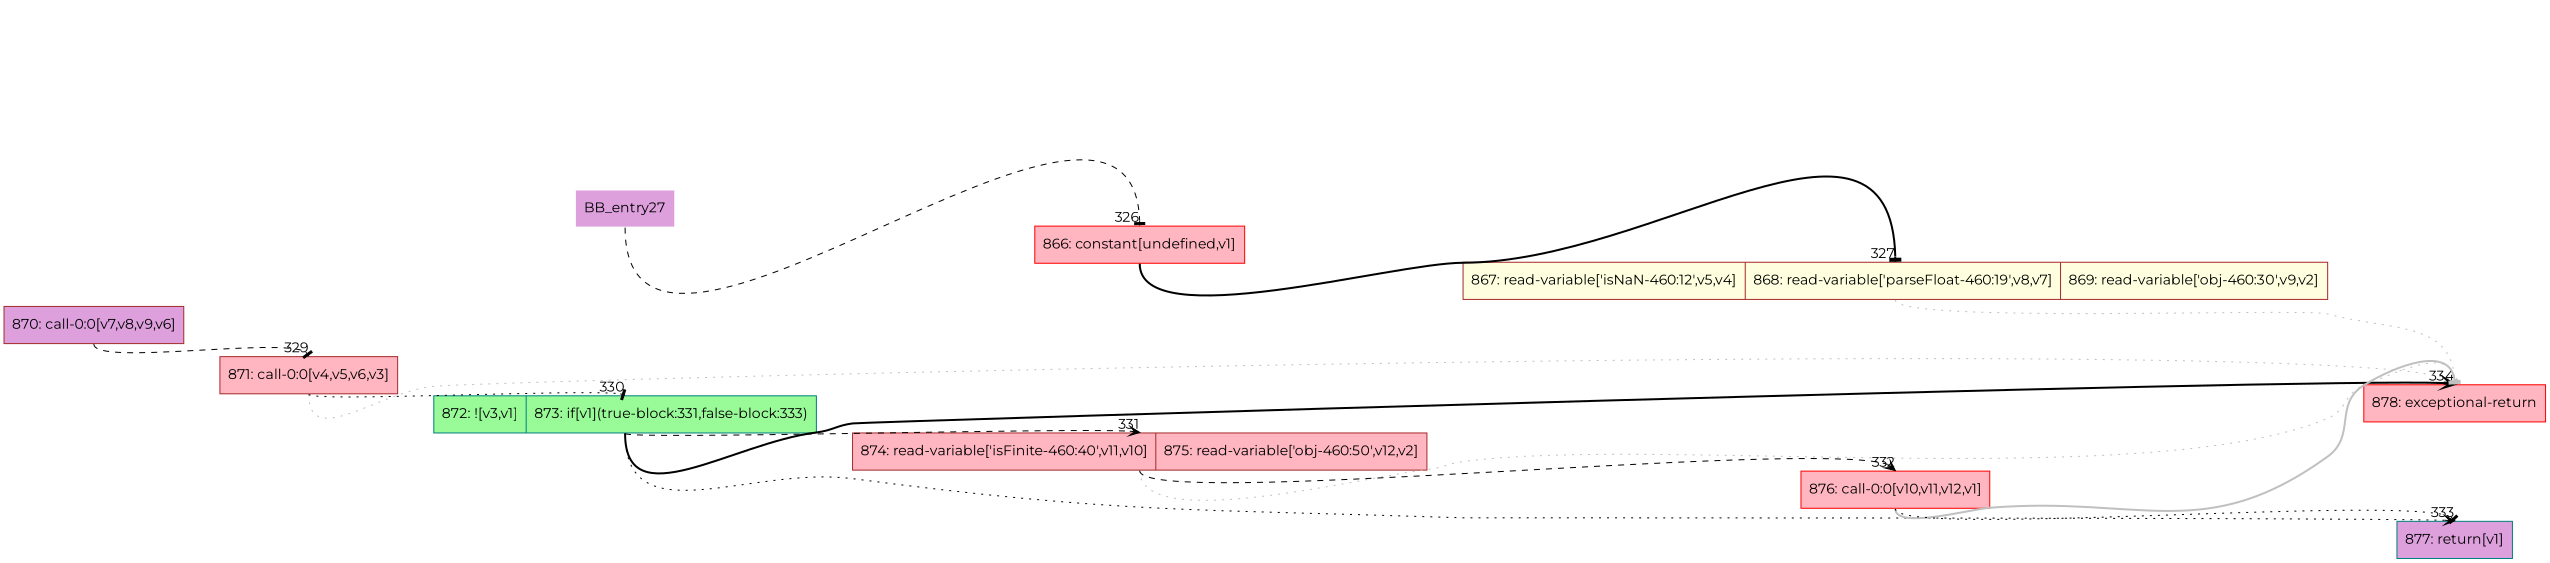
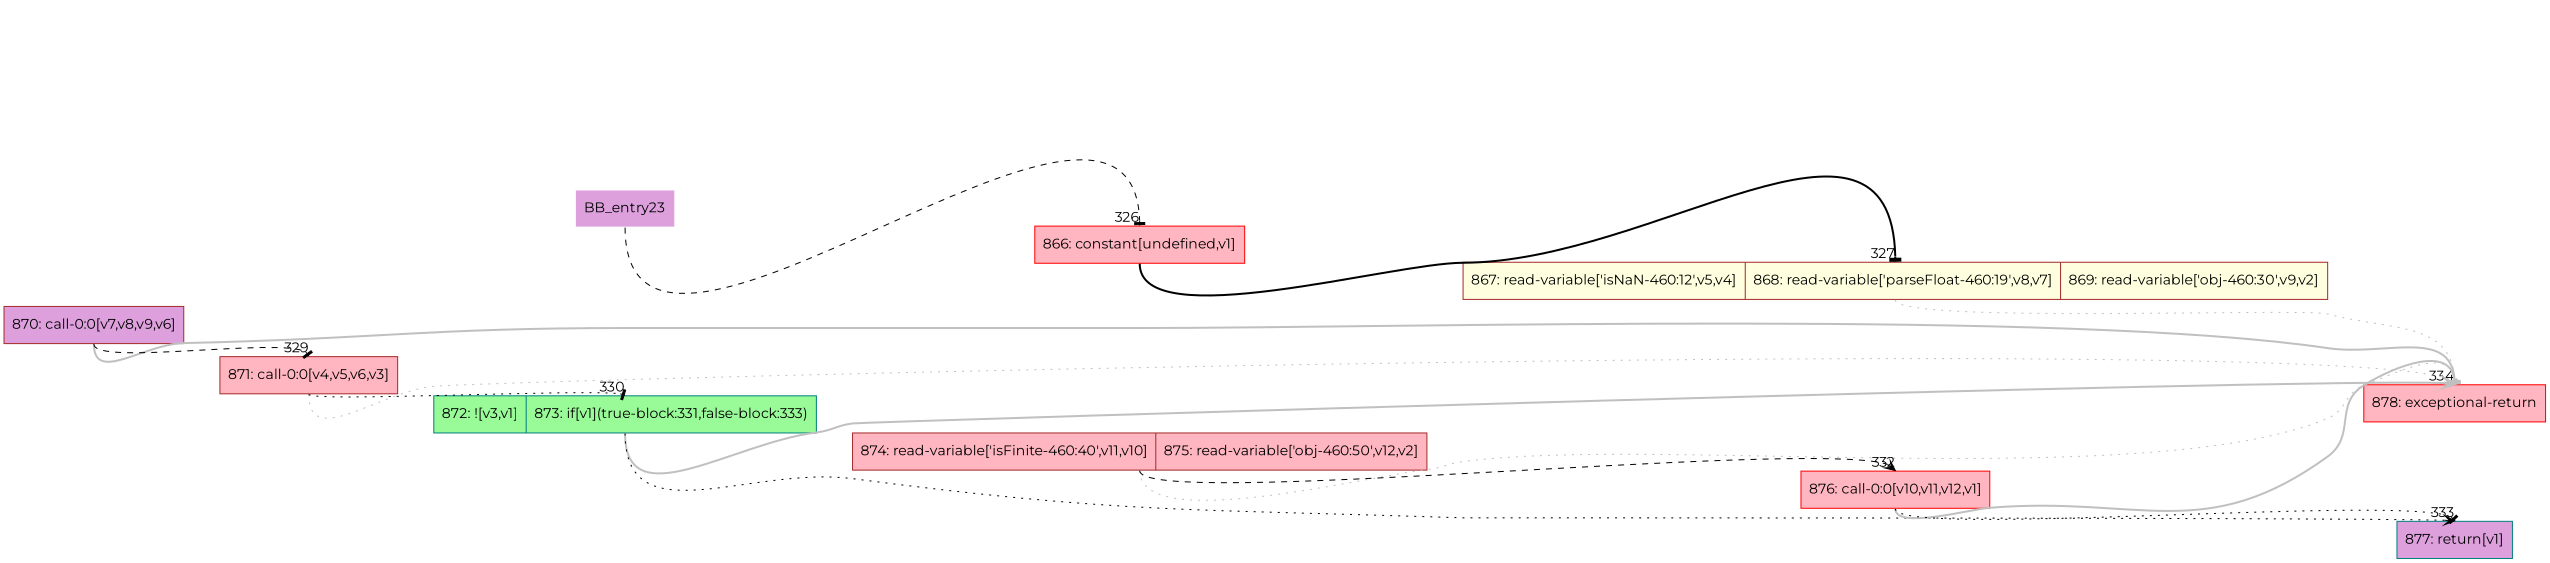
node "BB_entry27": label "BB_entry27" -> "BB_entry23"
edge "870: call-0:0[v7,v8,v9,v6]" -> "878: exceptional-return": added
edge "872: ![v3,v1]" -> "878: exceptional-return": color black -> gray
edge "872: ![v3,v1]" -> "874: read-variable['isFinite-460:40',v11,v10]": removed
